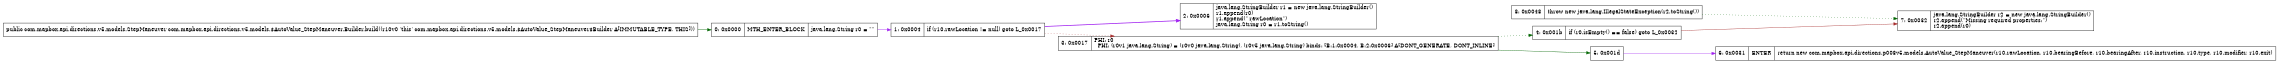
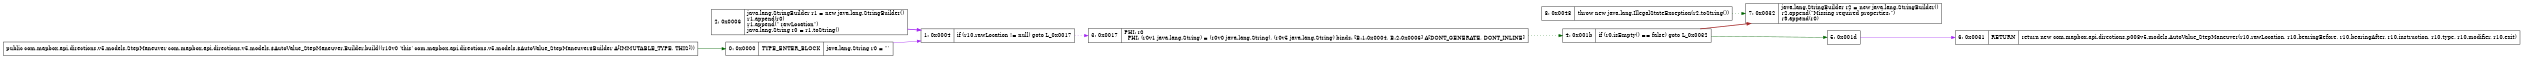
edge "1: 0x0004" -> "2: 0x0006": reversed
node "7: 0x0032": text "r2.append(r0)" -> "r9.append(r0)"
edge "4: 0x001b" -> "7: 0x0032": style solid -> bold
node "0: 0x0000": text "MTH_ENTER_BLOCK" -> "TYPE_ENTER_BLOCK"
edge "1: 0x0004" -> "3: 0x0017": color brown -> purple
edge "3: 0x0017" -> "5: 0x001d": now "4: 0x001b" -> "5: 0x001d"
node "6: 0x0031": text "ENTER" -> "RETURN"
